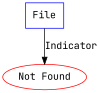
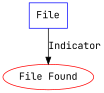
node "Not Found": label "Not Found" -> "File Found"
